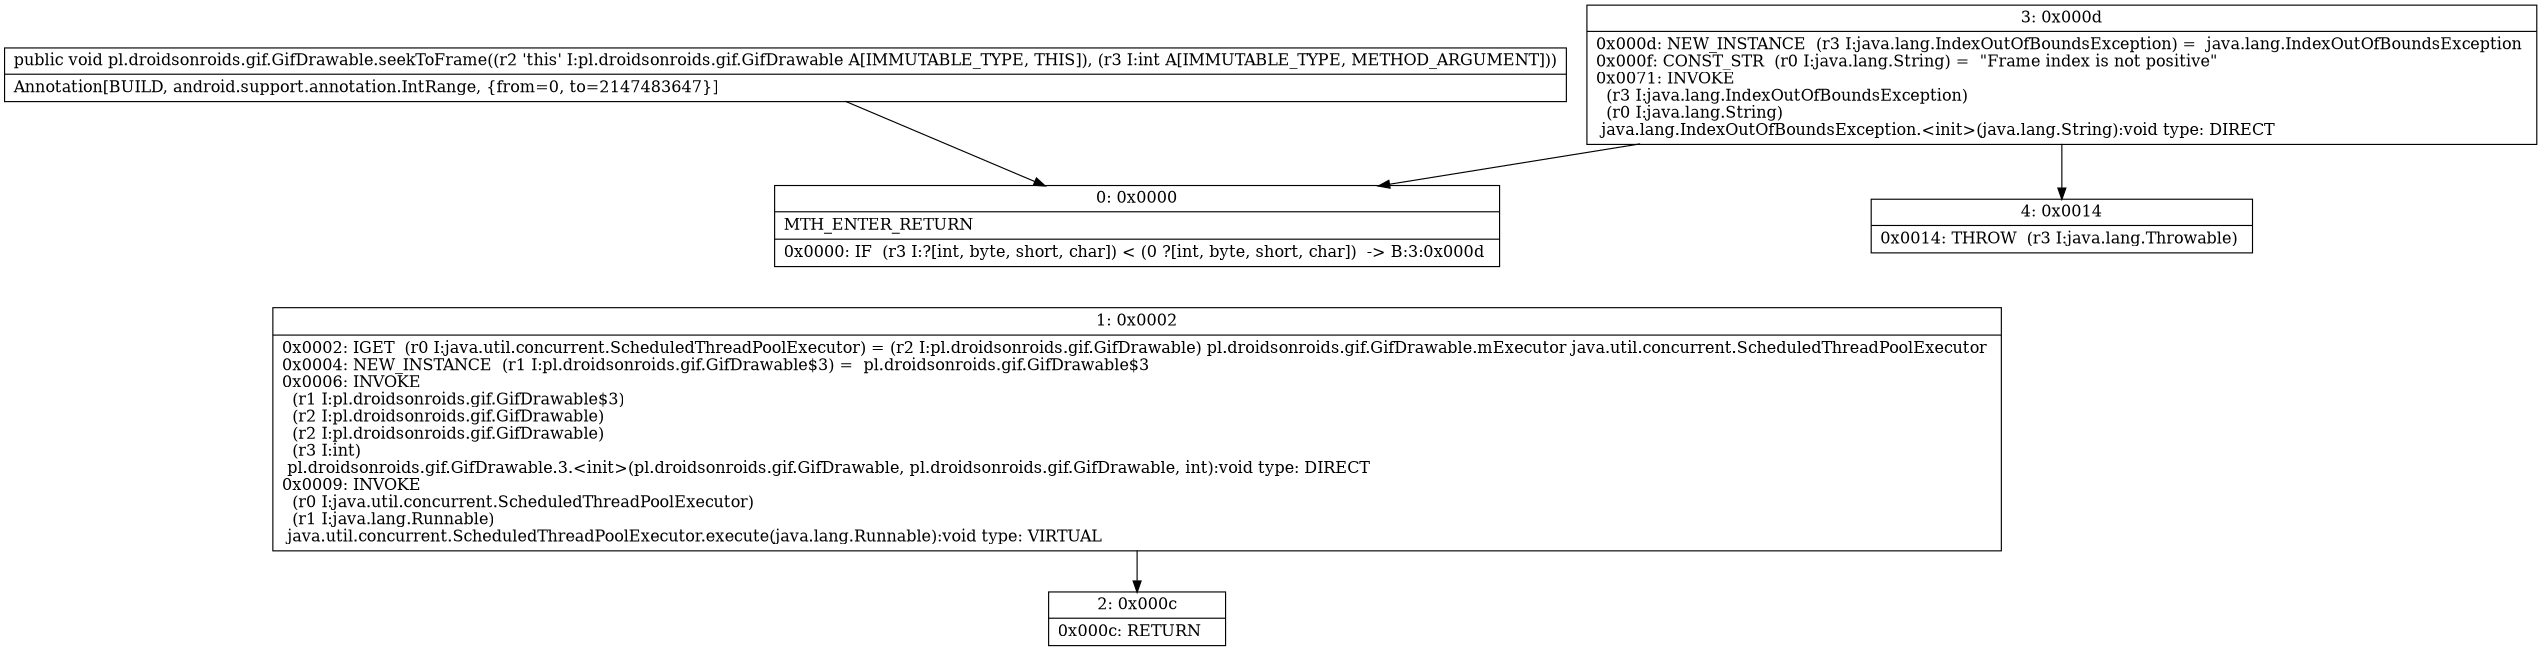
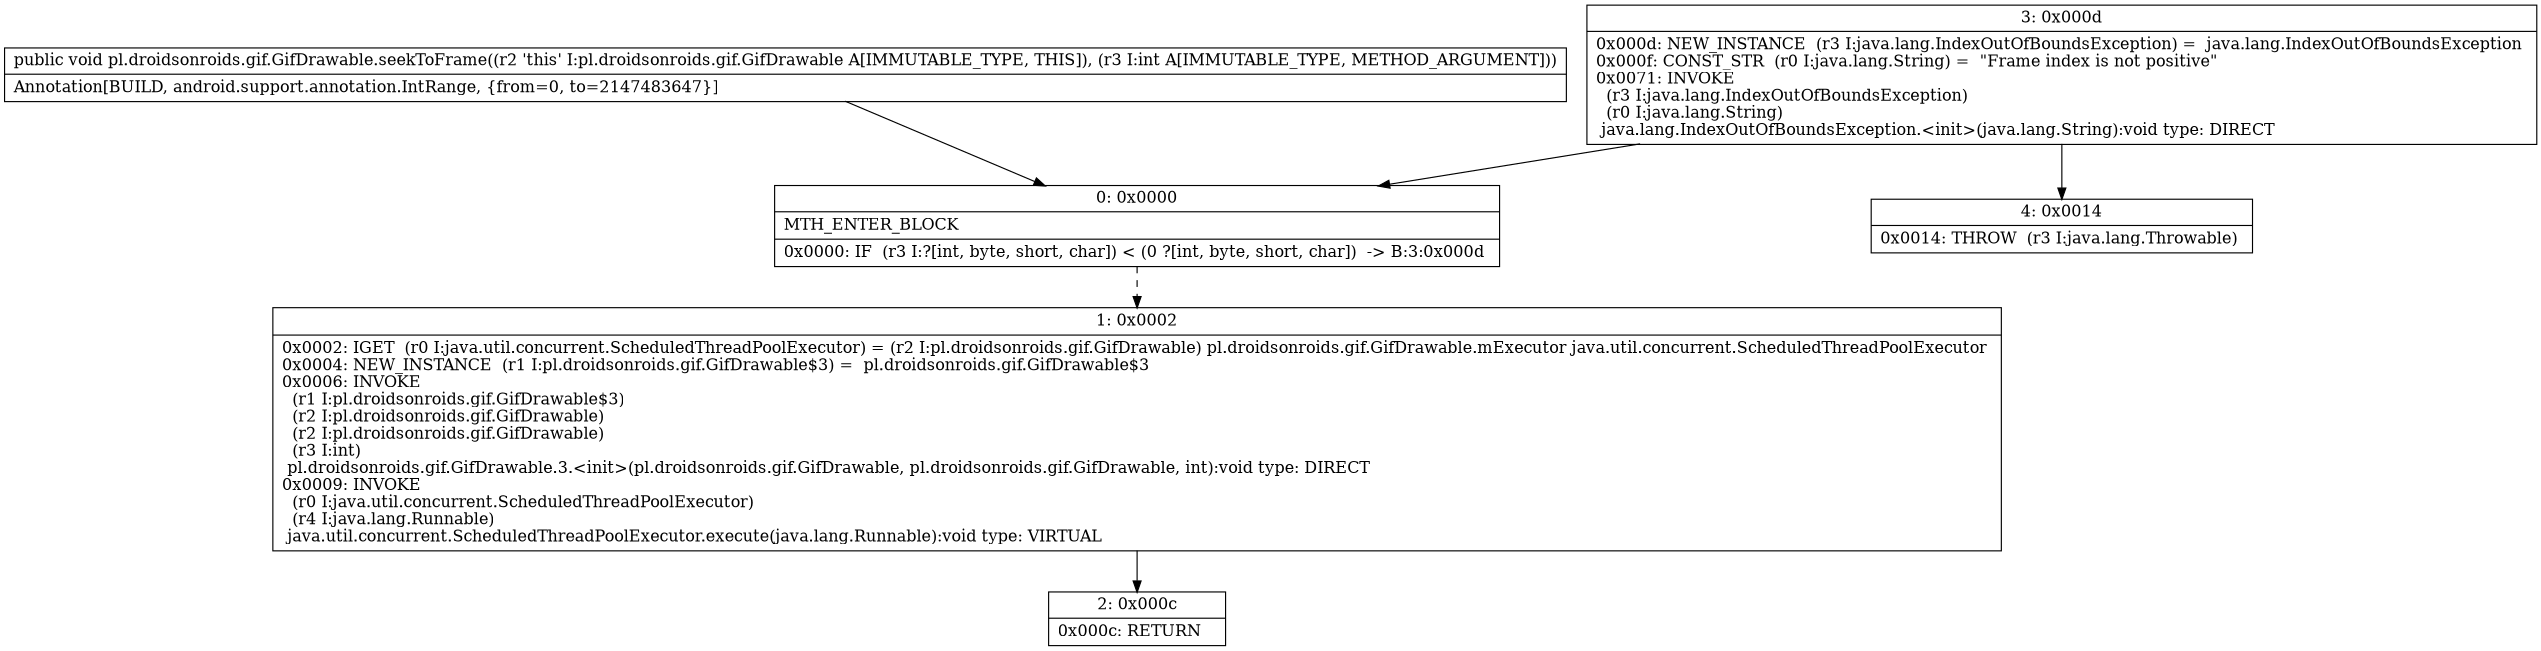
node "0: 0x0000": text "MTH_ENTER_RETURN" -> "MTH_ENTER_BLOCK"
edge "0: 0x0000" -> "1: 0x0002": added
node "1: 0x0002": text "(r1 I:java.lang.Runnable)" -> "(r4 I:java.lang.Runnable)"
